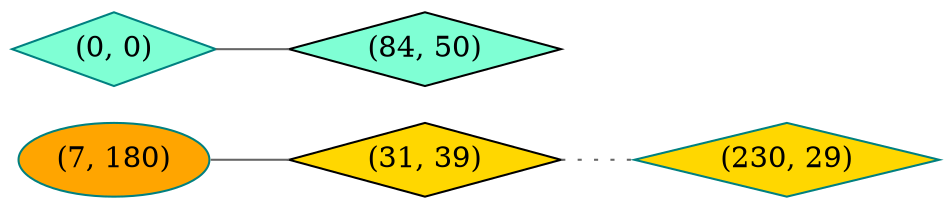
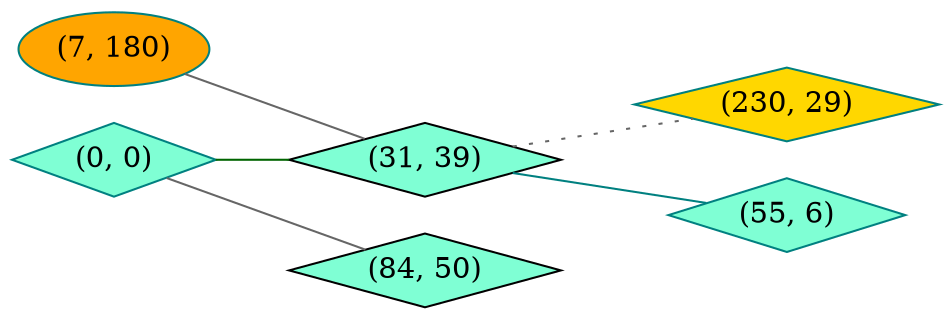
edge "(0, 0)" -- "(31, 39)": added
node "(31, 39)": fillcolor gold -> aquamarine
node "(55, 6)": added
